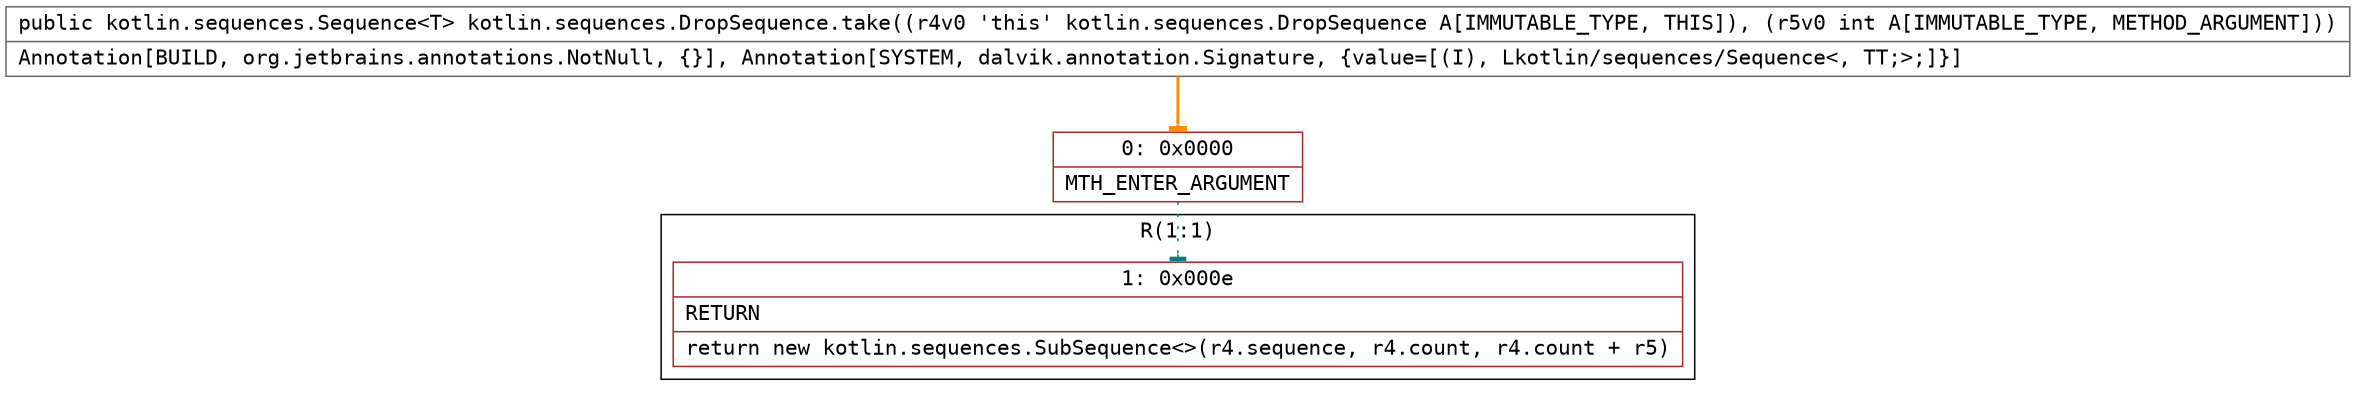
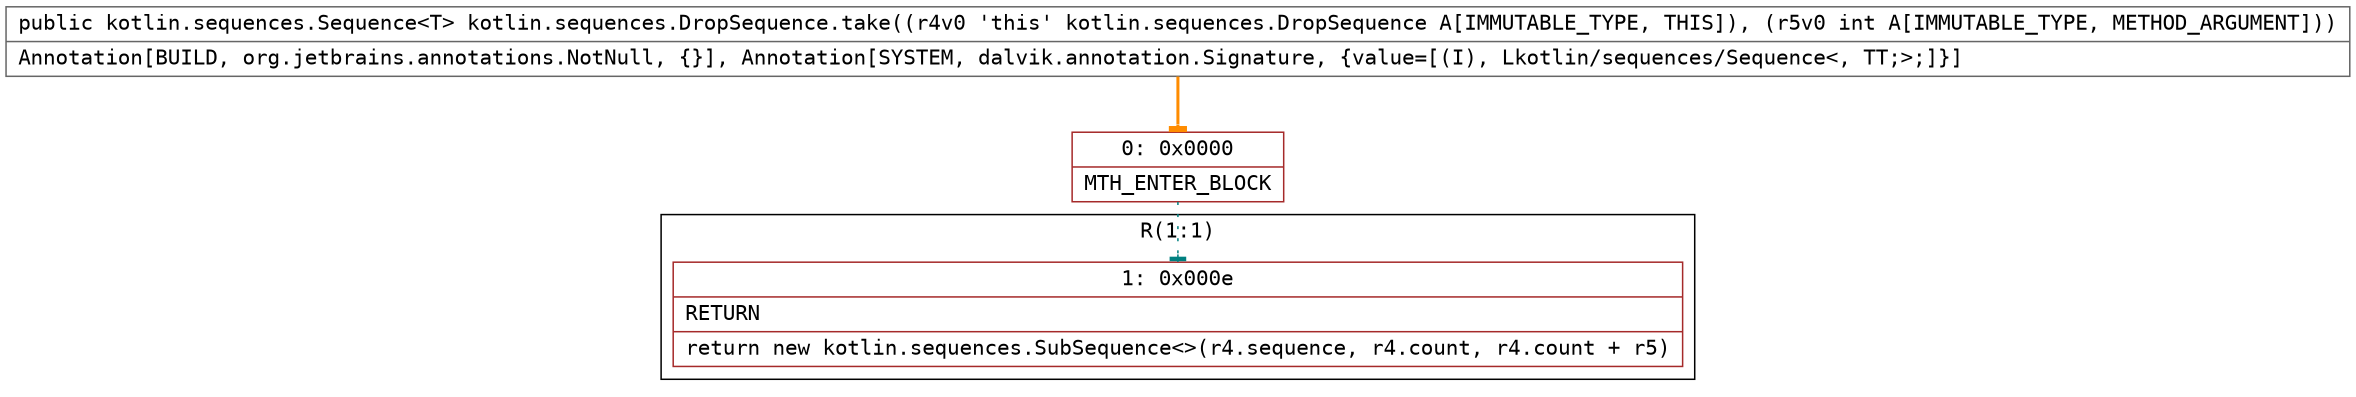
node "0: 0x0000": text "MTH_ENTER_ARGUMENT" -> "MTH_ENTER_BLOCK"
